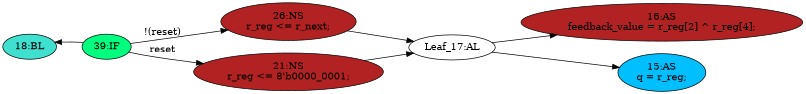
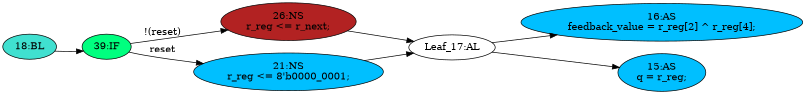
node "16:AS feedback_value = r_reg[2] ^ r_reg[4];": fillcolor firebrick -> deepskyblue
edge "39:IF" -> "18:BL": reversed
node "21:NS r_reg <= 8'b0000_0001;": fillcolor firebrick -> deepskyblue
